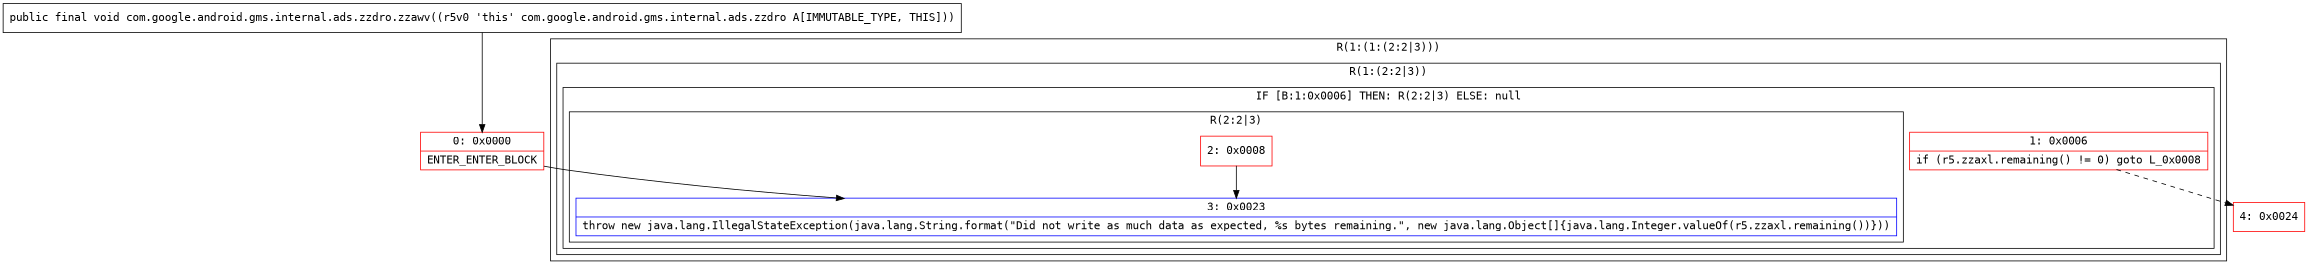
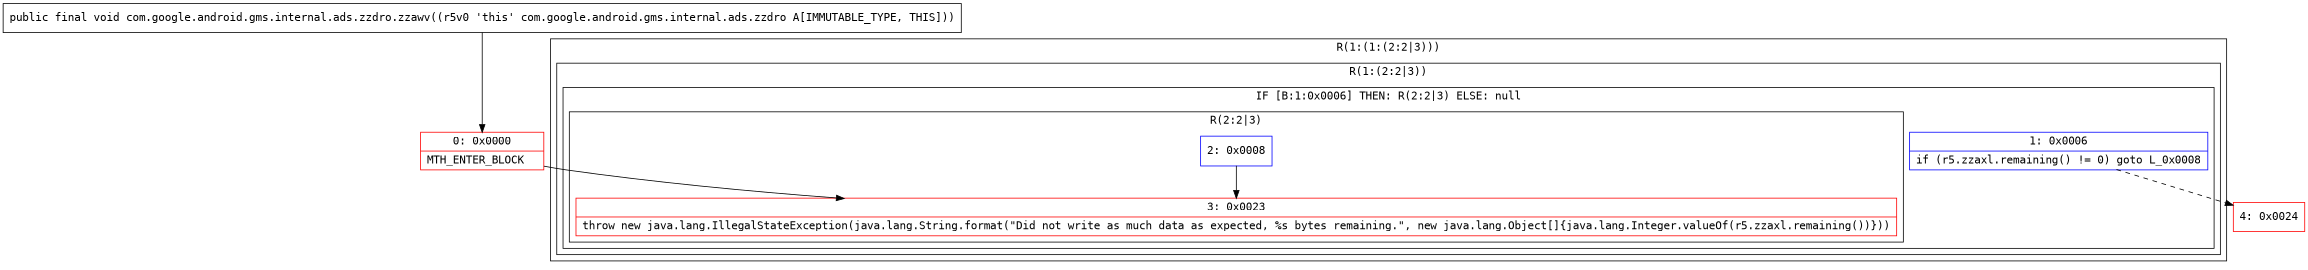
node "2: 0x0008": color red -> blue
node "1: 0x0006": color red -> blue
node "0: 0x0000": text "ENTER_ENTER_BLOCK" -> "MTH_ENTER_BLOCK"
node "3: 0x0023": color blue -> red
